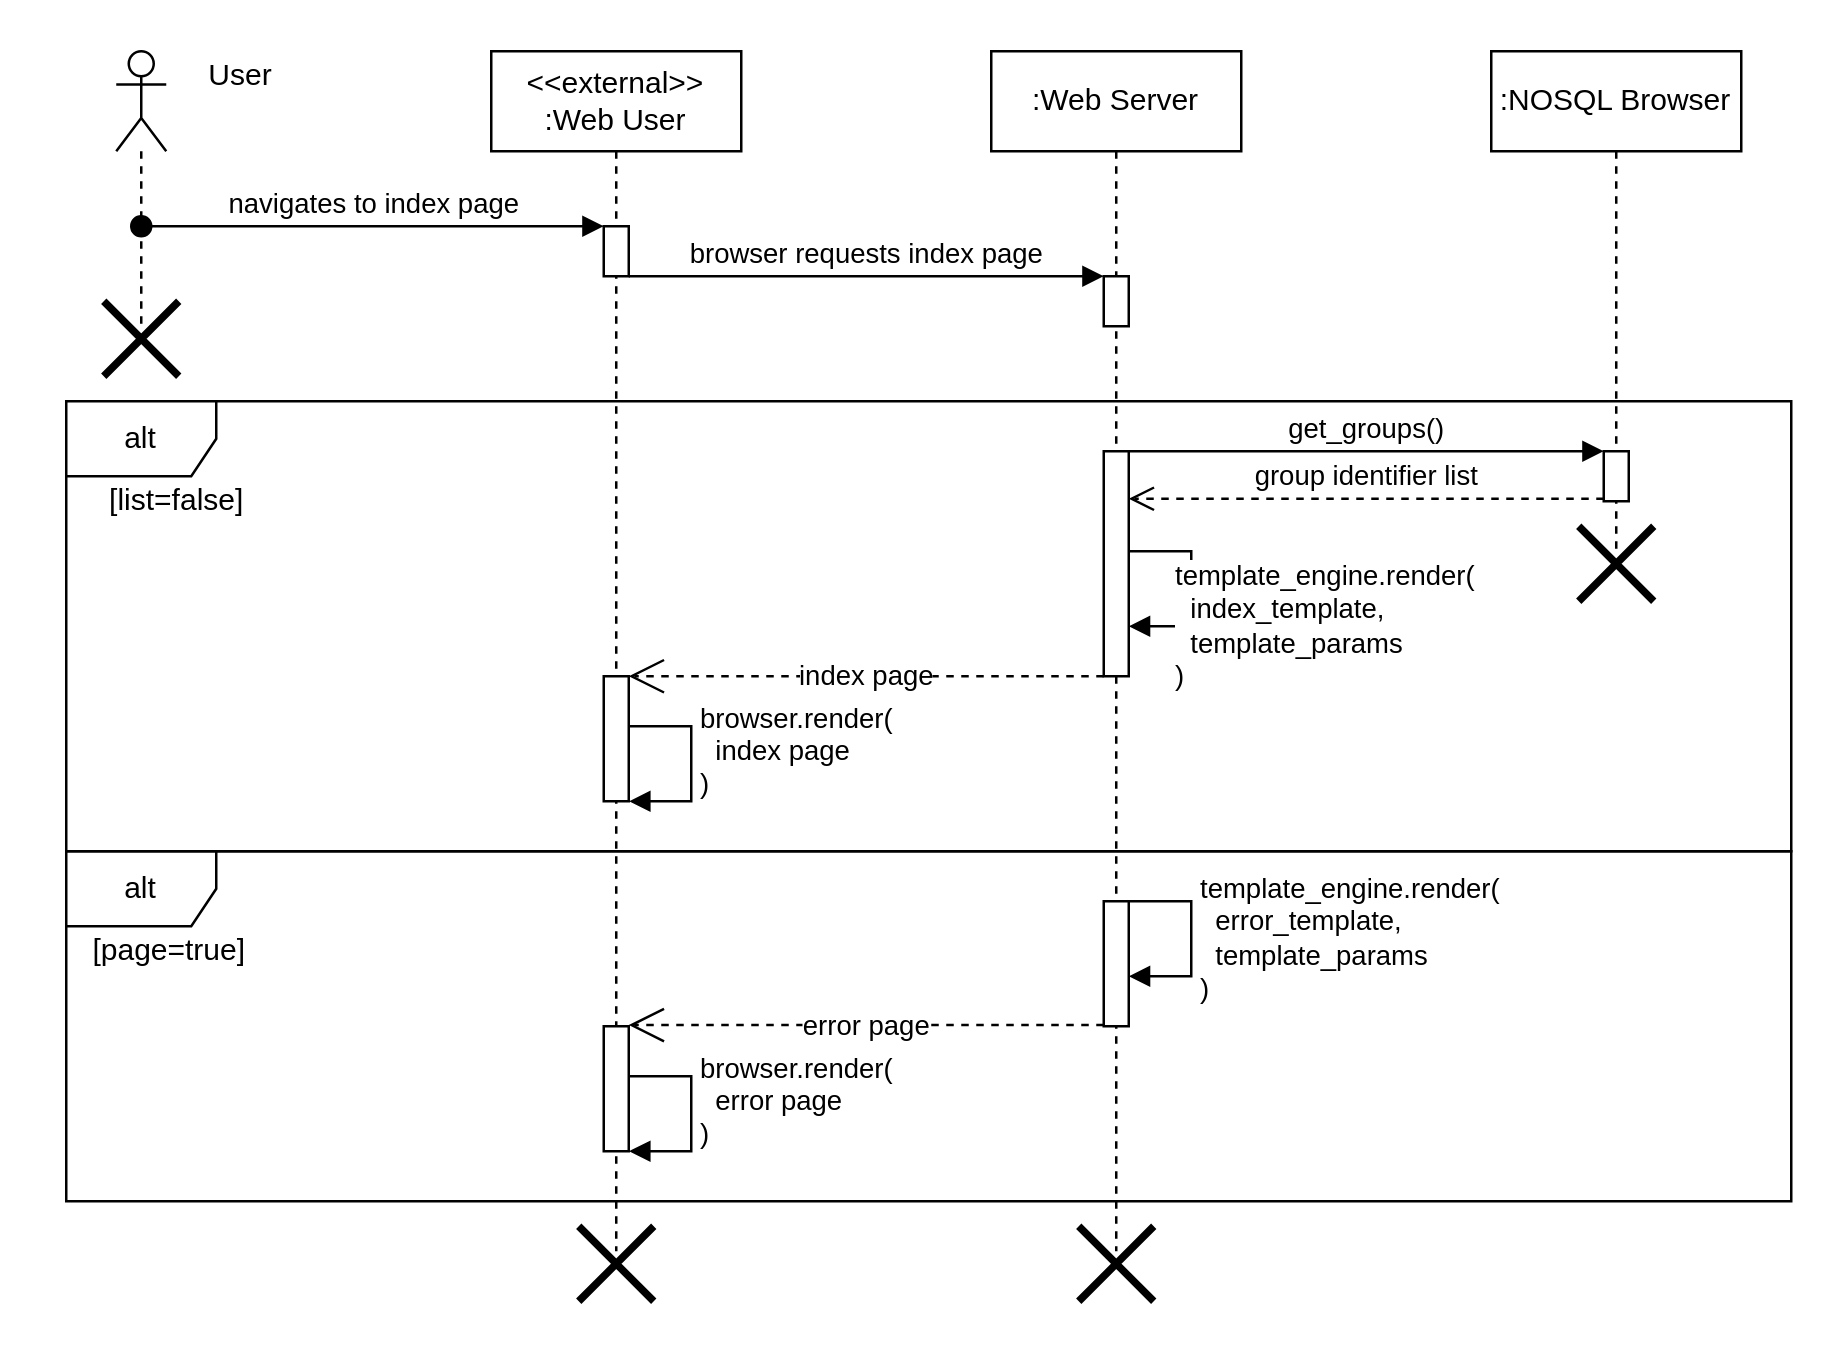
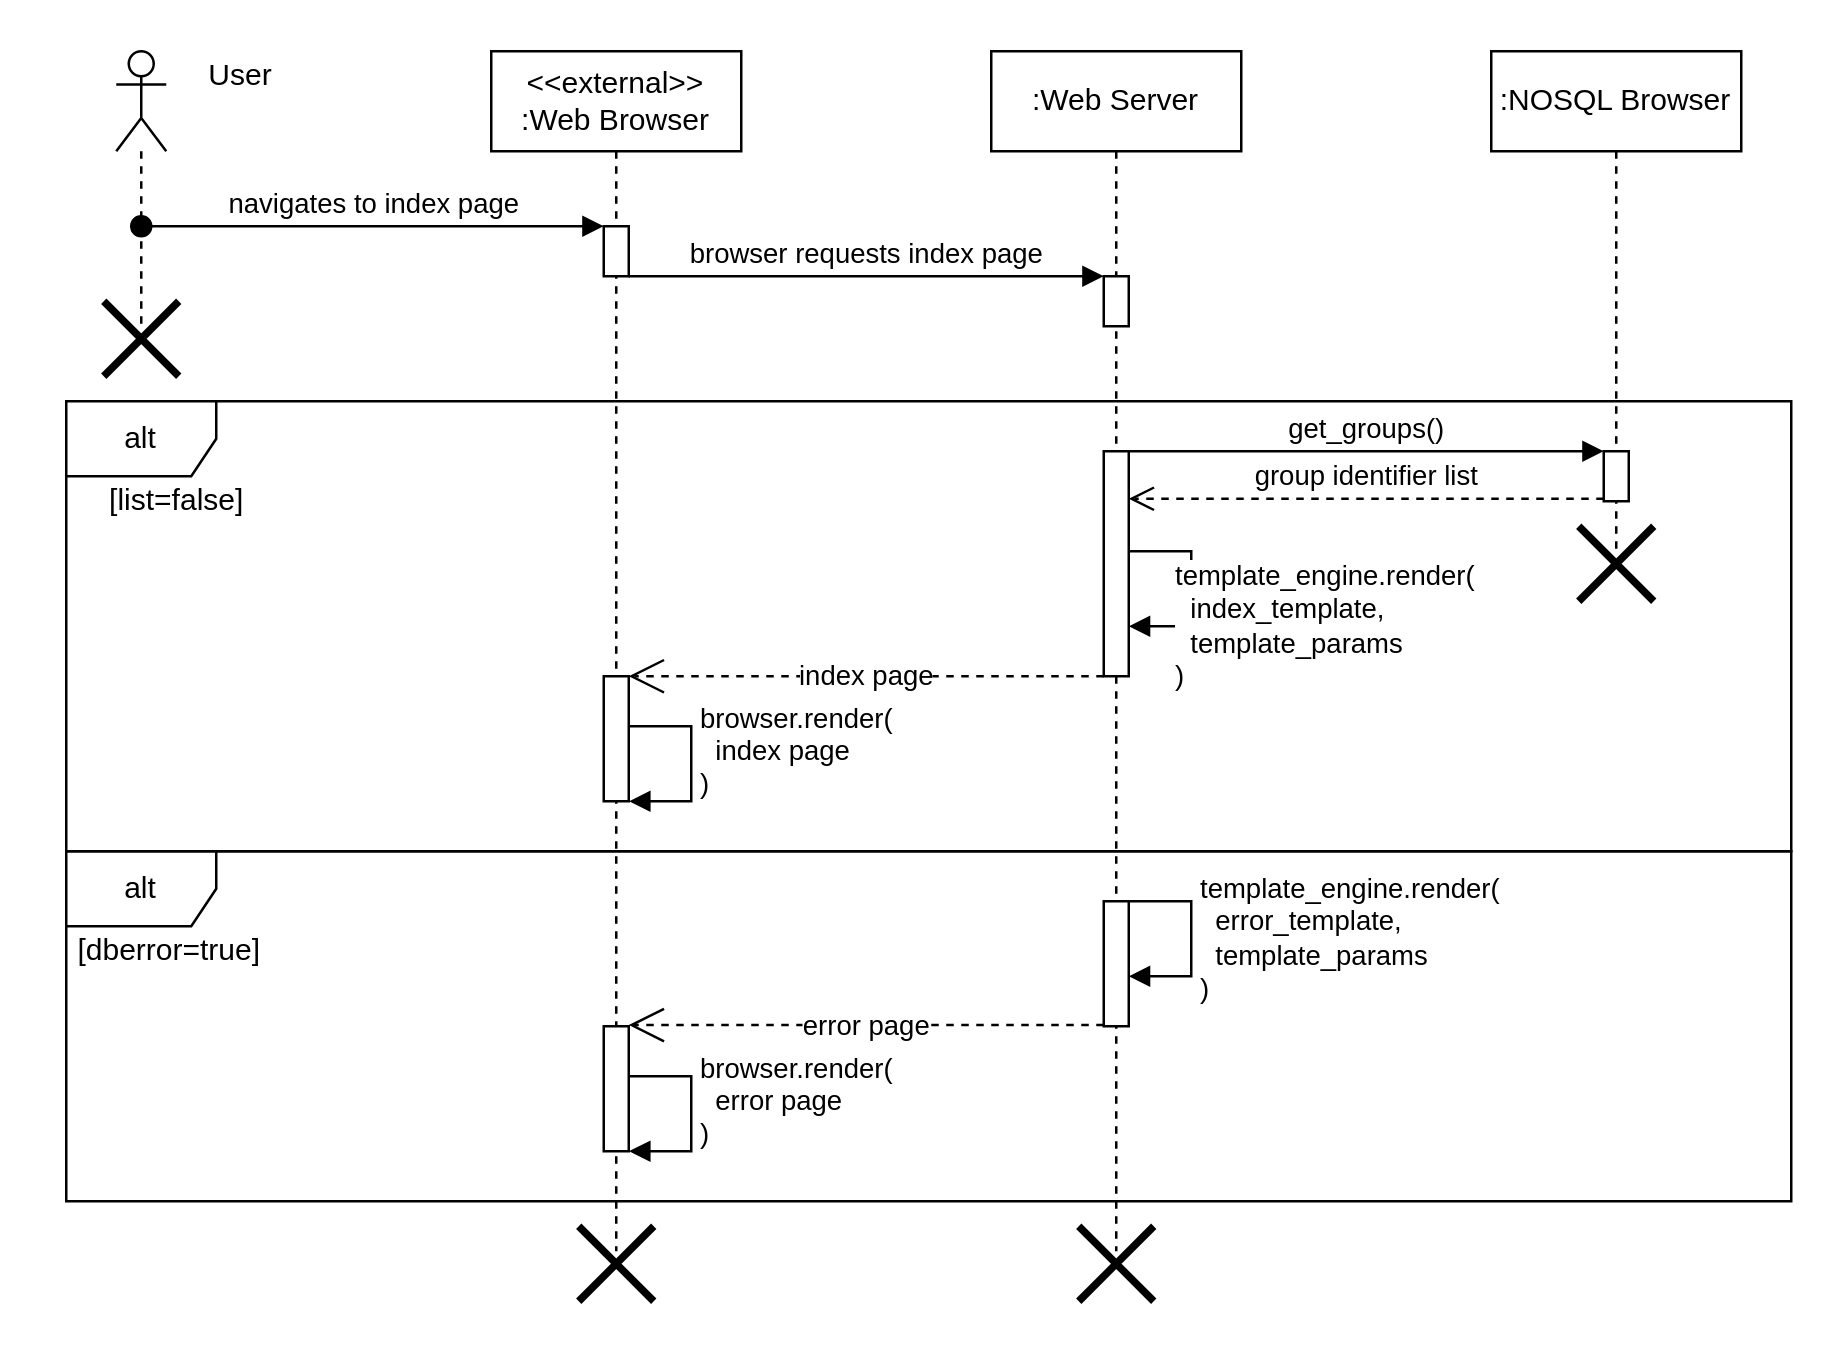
node "<<external>> :Web User": label "<<external>> :Web User" -> "<<external>> :Web Browser"
node "[page=true]": label "[page=true]" -> "[dberror=true]"
